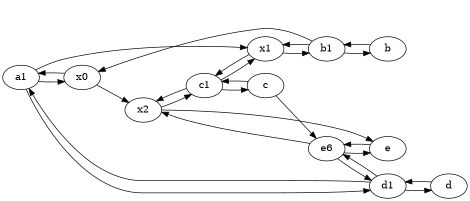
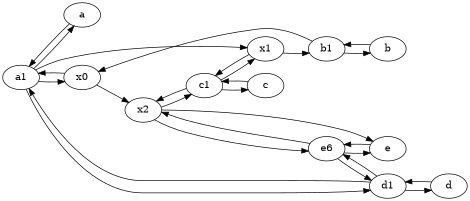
node "a": added
edge "b1" -> "x1": removed
edge "c" -> "e6": now "x2" -> "e6"
